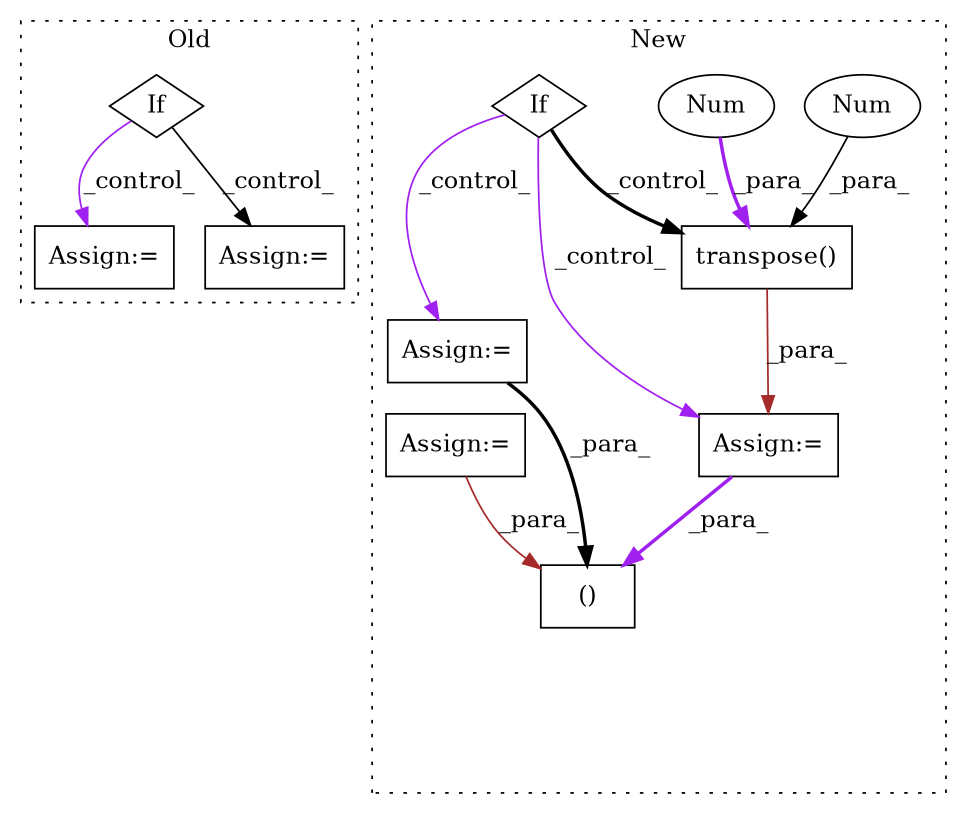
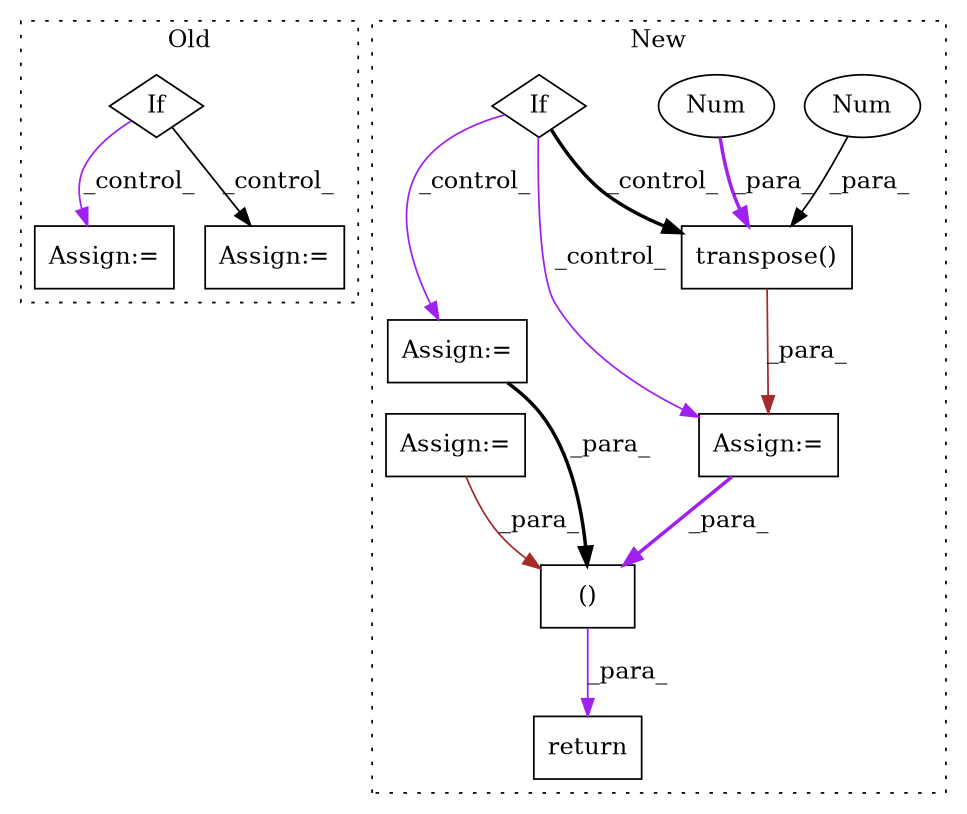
node "return": added
